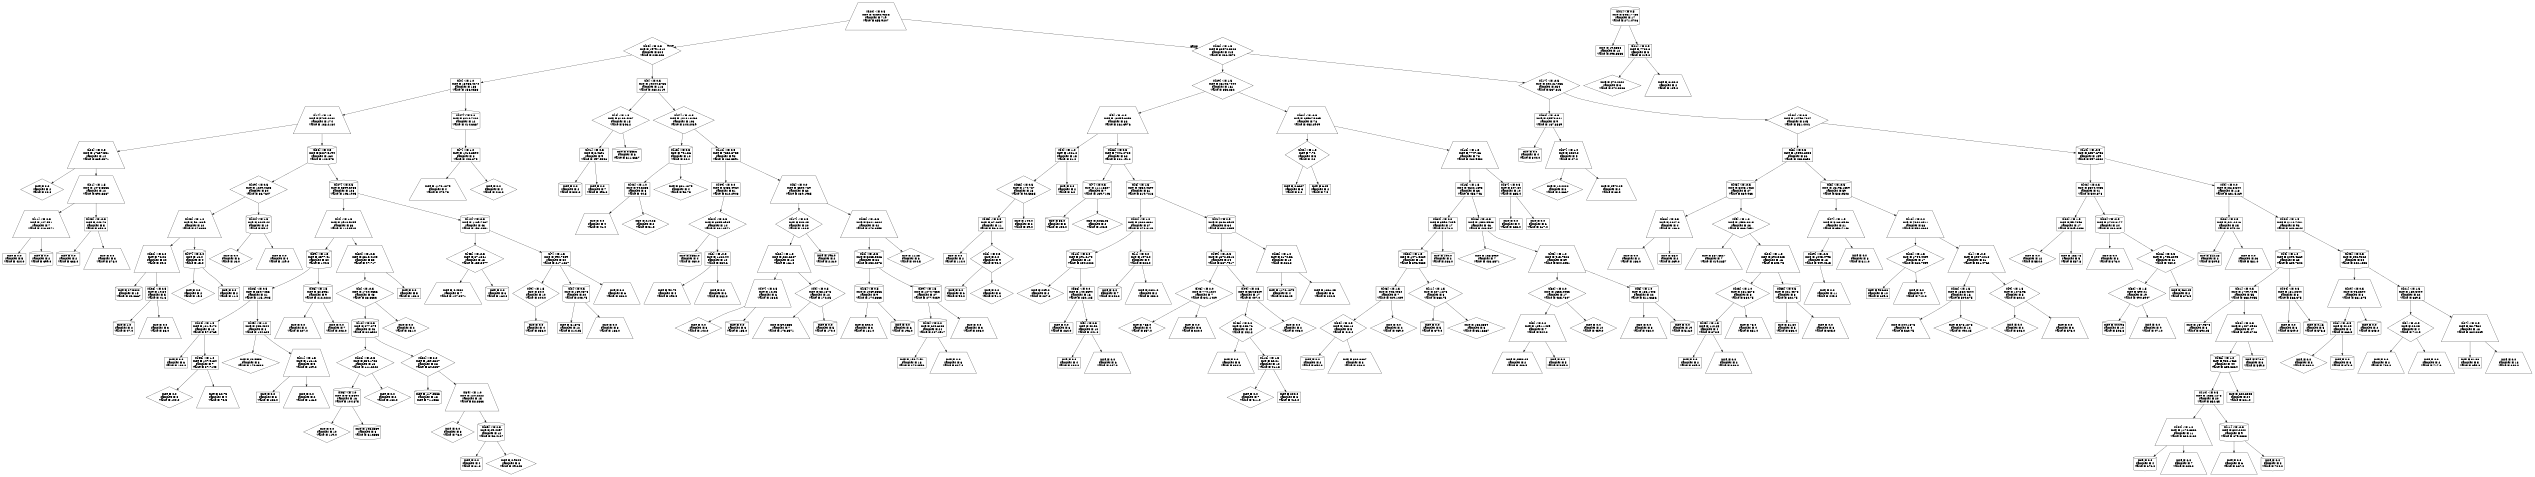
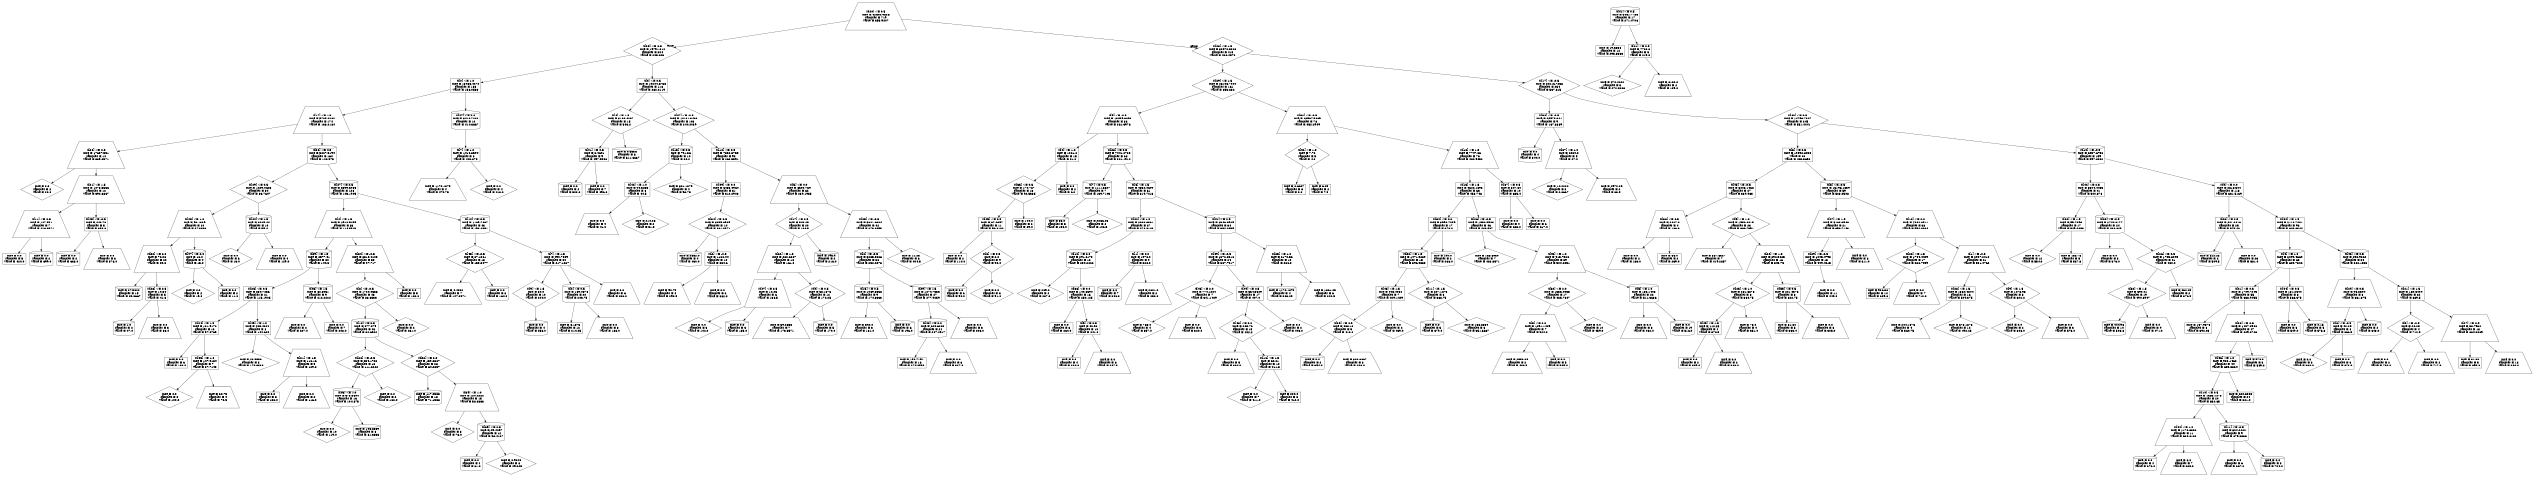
node "X[3] <= 0.5 mse = 19592.8033 samples = 86 value = 465.5698": label "X[3] <= 0.5 mse = 19592.8033 samples = 86 value = 465.5698" -> "X[3] <= 0.5 mse = 19592.8033 value = 86 value = 465.5698"
edge "X[22] <= 1.0 mse = 2063.3361 samples = 27 value = 278.8148" -> "X[1] <= 0.0 mse = 1978.0 samples = 9 value = 328.0": removed
node "mse = 117.0533 samples = 13 mse = 71.1538": label "mse = 117.0533 samples = 13 mse = 71.1538" -> "mse = 117.0533 samples = 13 value = 71.1538"
